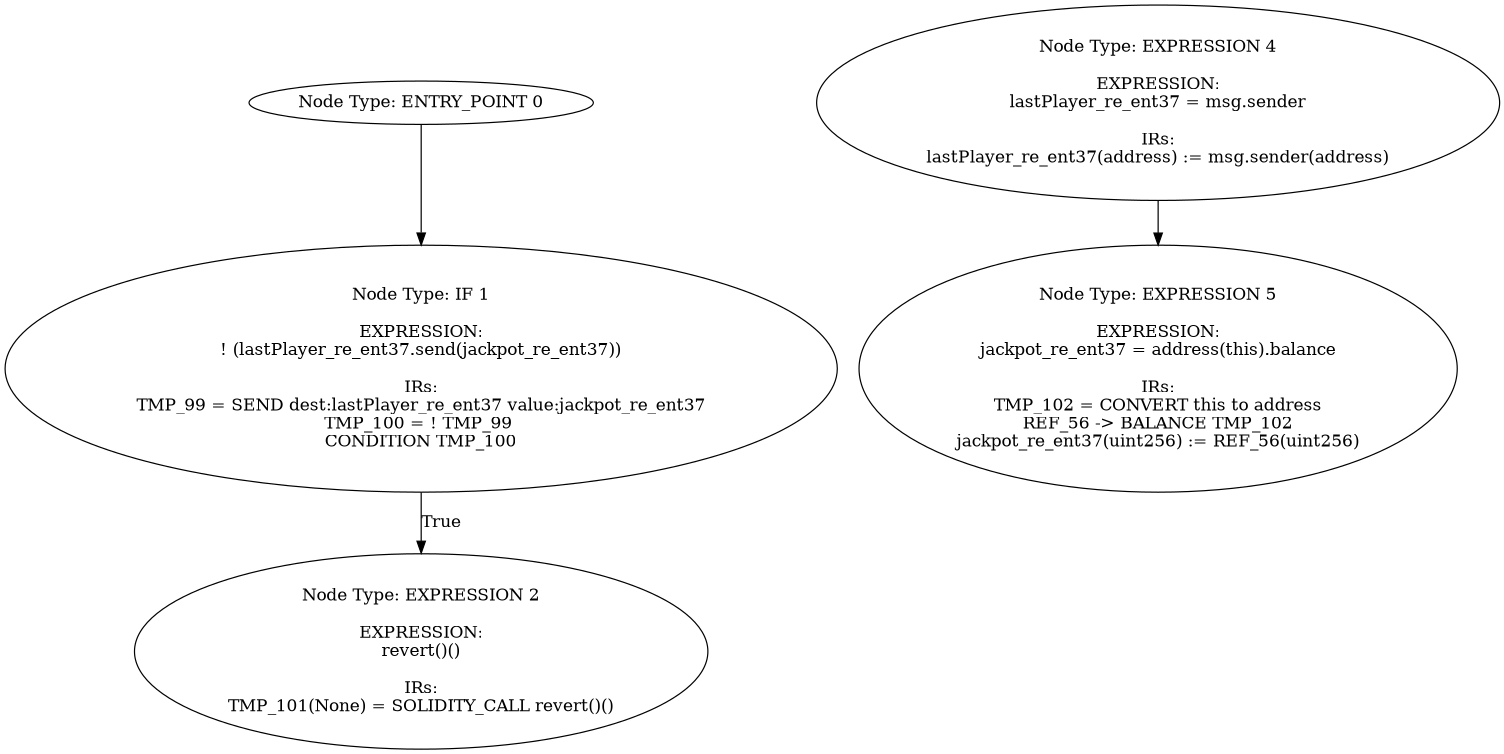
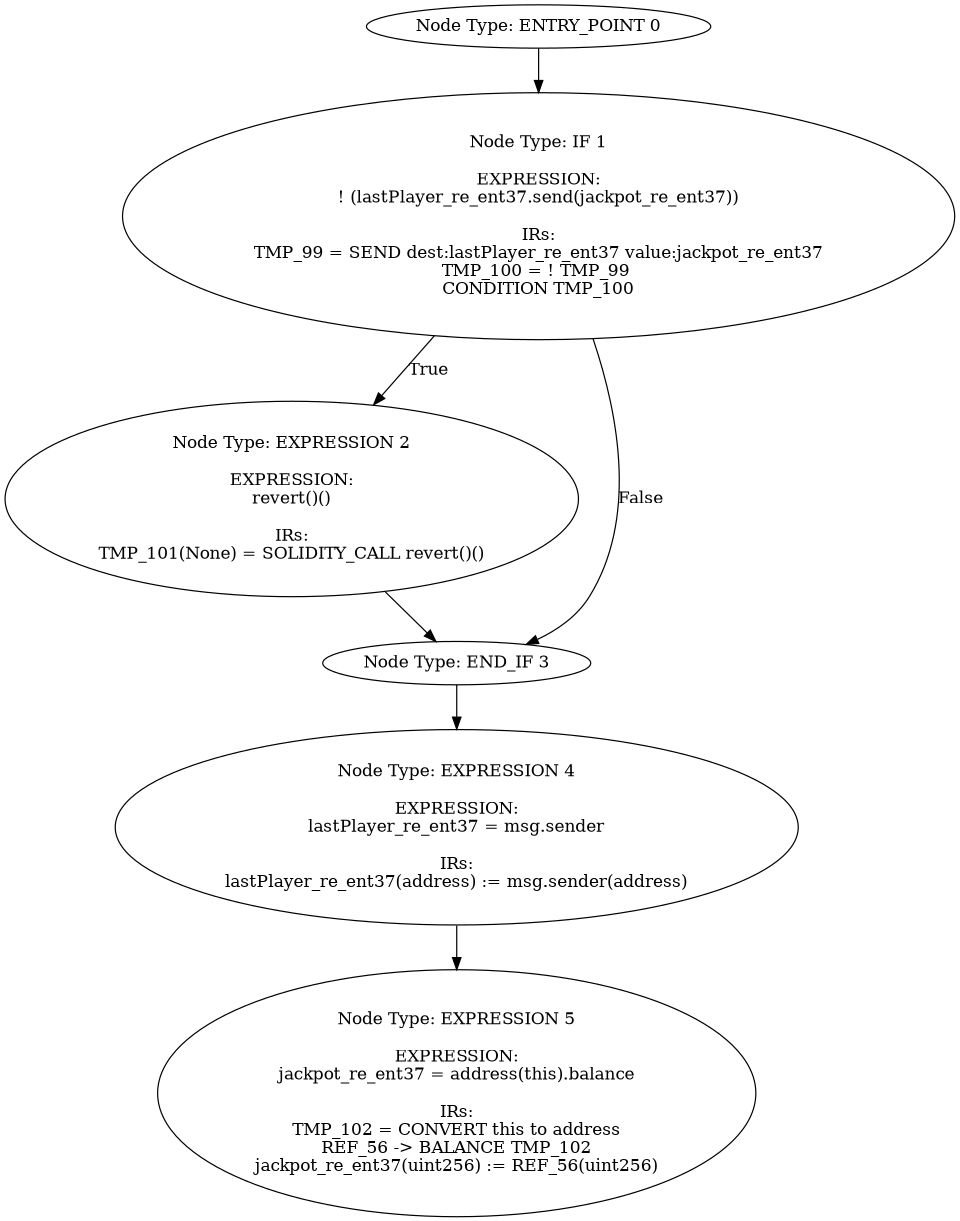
node "Node Type: END_IF 3": added
